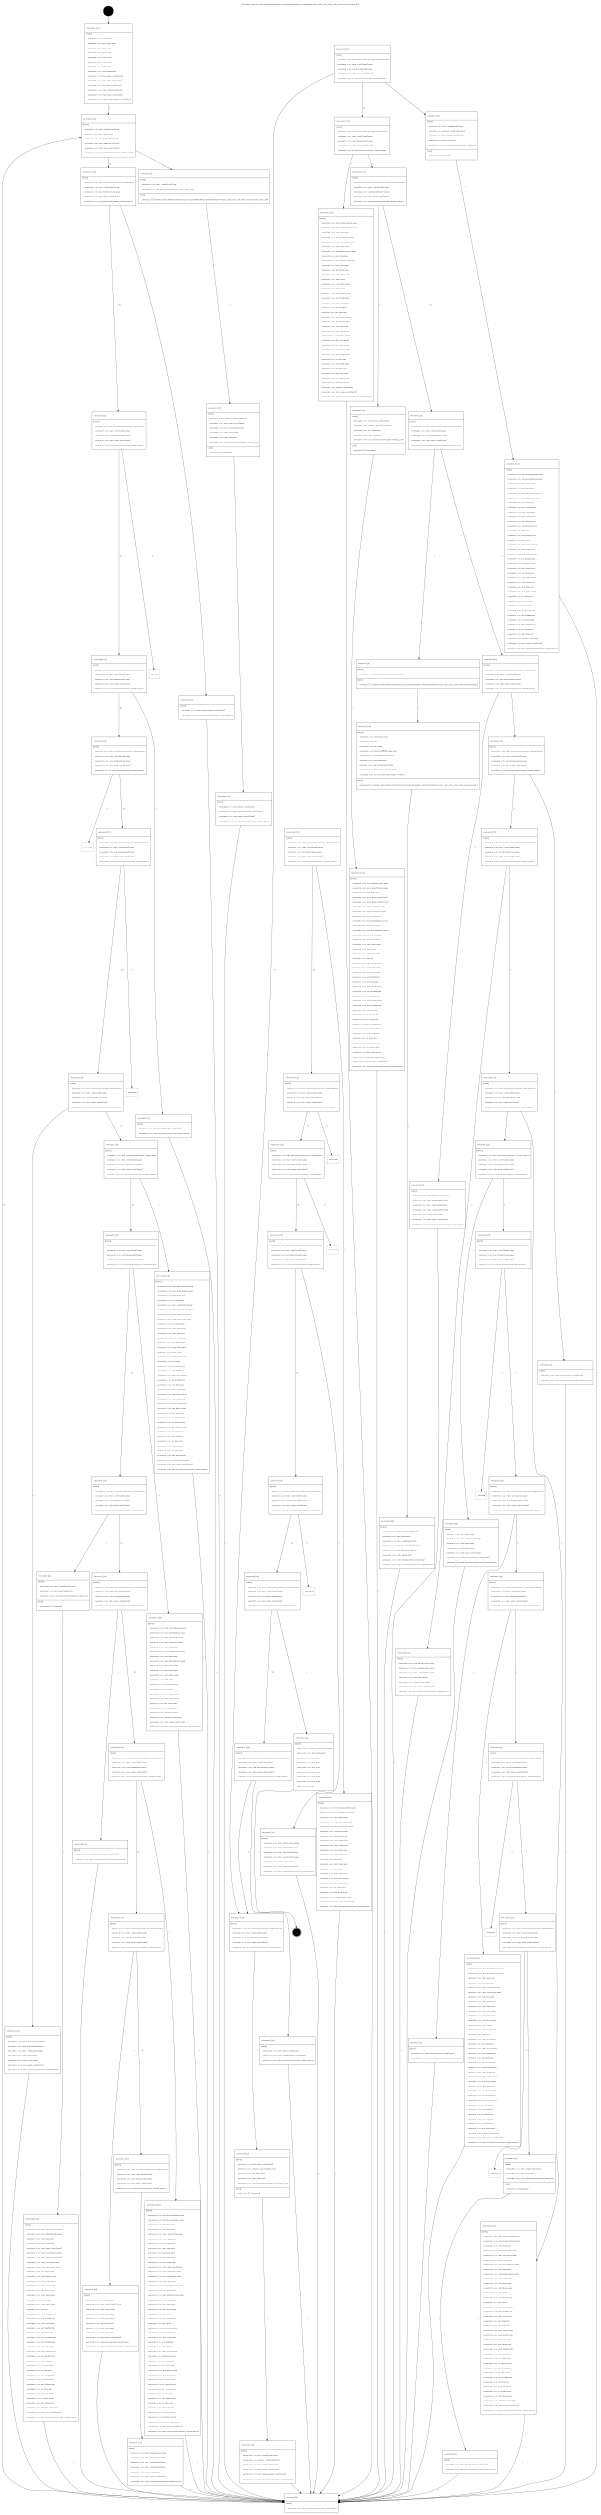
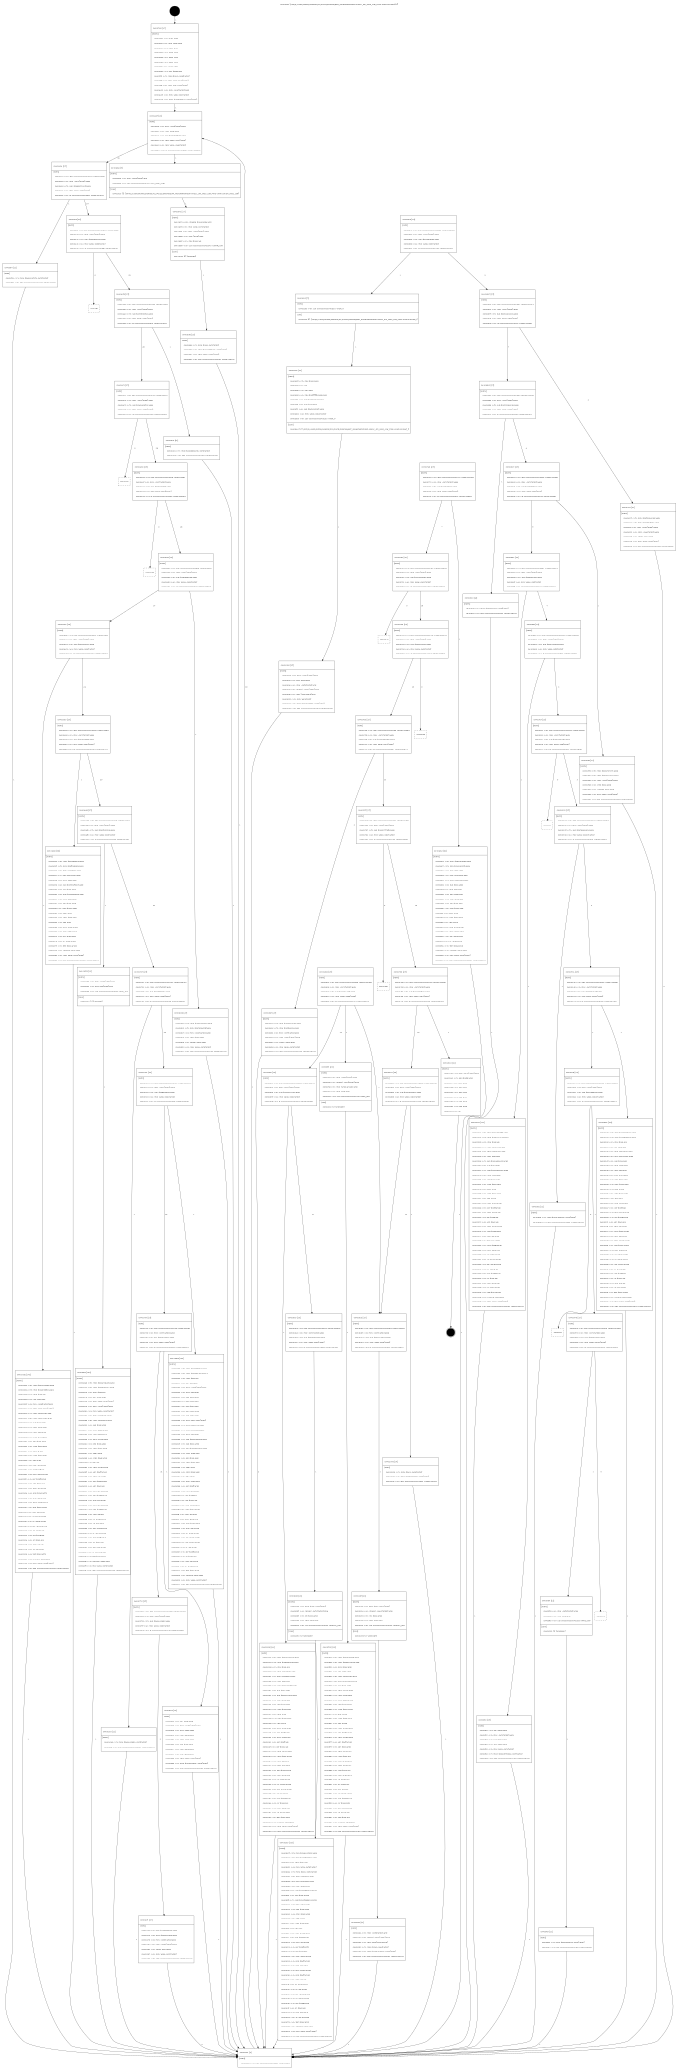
edge "0x401865 [25]" -> "0x40187e [25]": removed, label "10"
